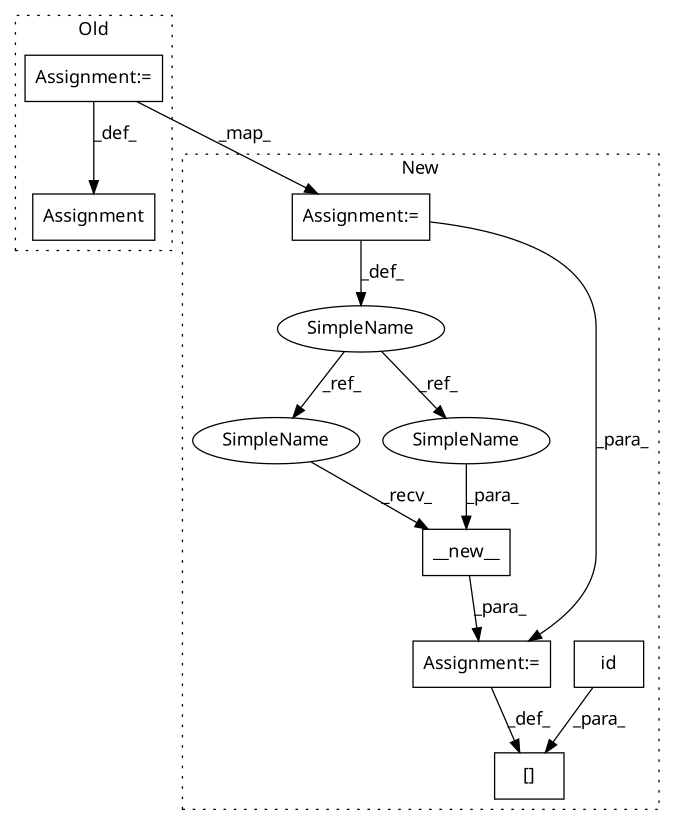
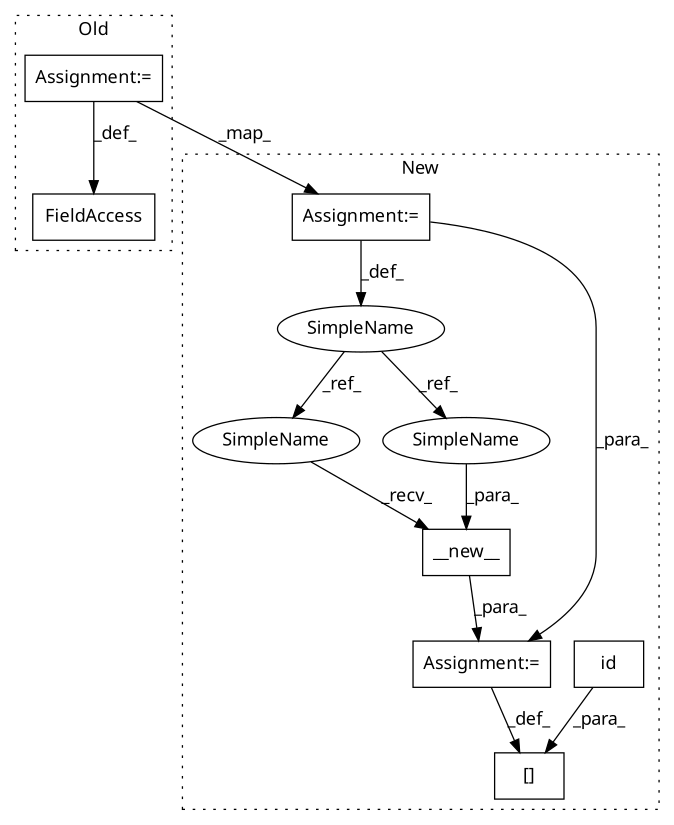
node "Assignment": label "Assignment" -> "FieldAccess"
